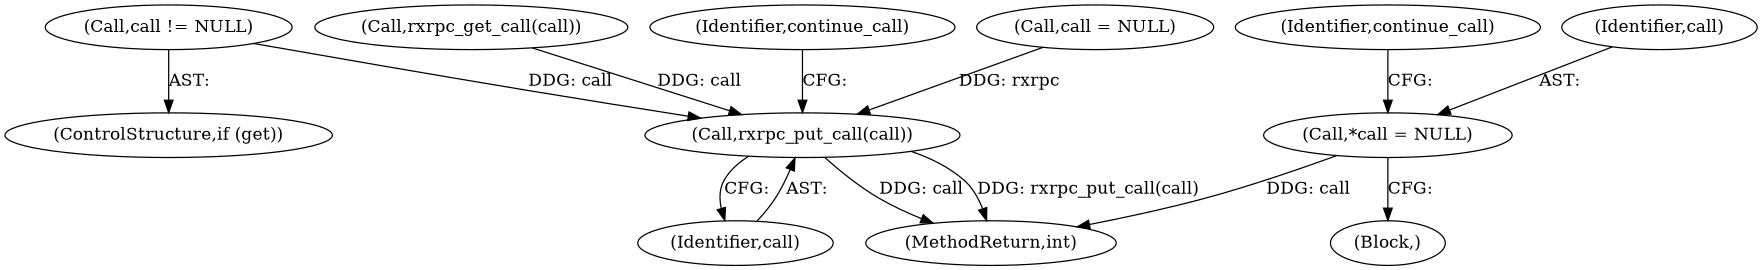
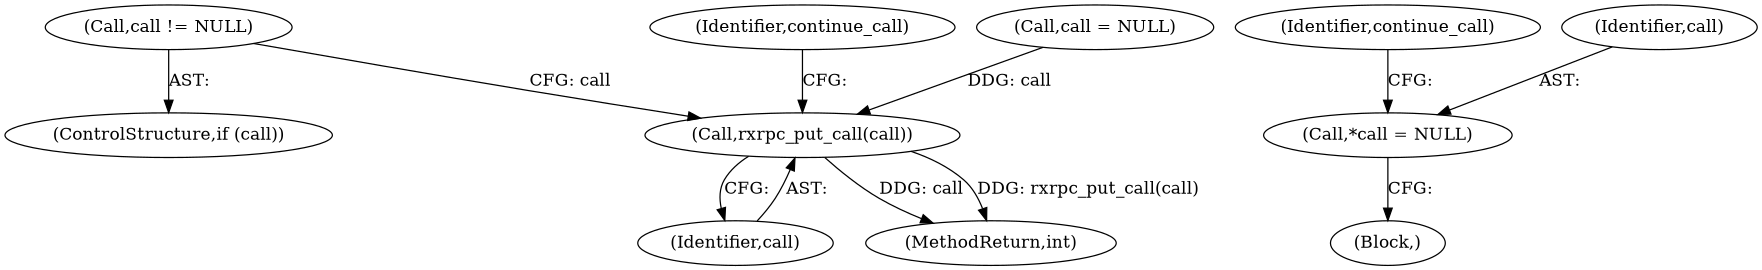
node "(Call,rxrpc_get_call(call))": removed
edge "(Call,call != NULL)" -> "(Call,rxrpc_put_call(call))": label "DDG: call" -> "CFG: call"
edge "(Call,call = NULL)" -> "(Call,rxrpc_put_call(call))": label "DDG: rxrpc" -> "DDG: call"
node "(ControlStructure,if (get))": label "(ControlStructure,if (get))" -> "(ControlStructure,if (call))"
edge "(Call,*call = NULL)" -> "(MethodReturn,int)": removed, label "DDG: call"
